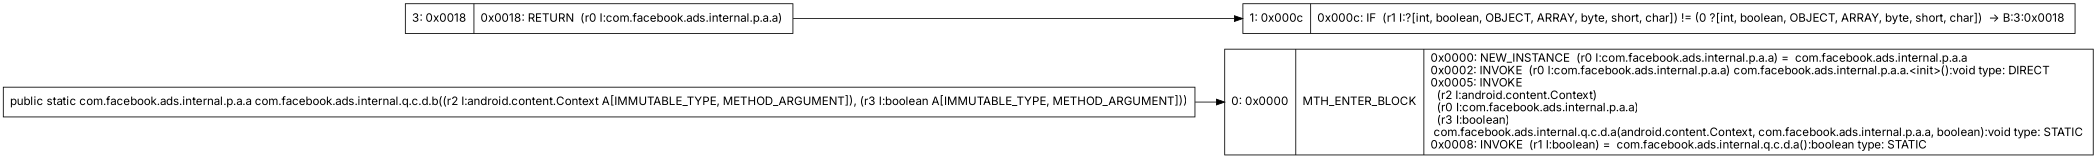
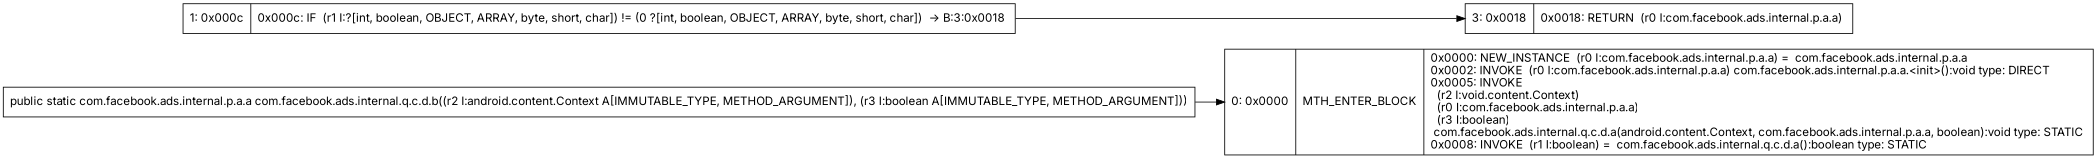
edge "3: 0x0018" -> "1: 0x000c": reversed
node "0: 0x0000": text "(r2 I:android.content.Context)" -> "(r2 I:void.content.Context)"
